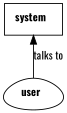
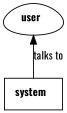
edge "user" -> "system": reversed
